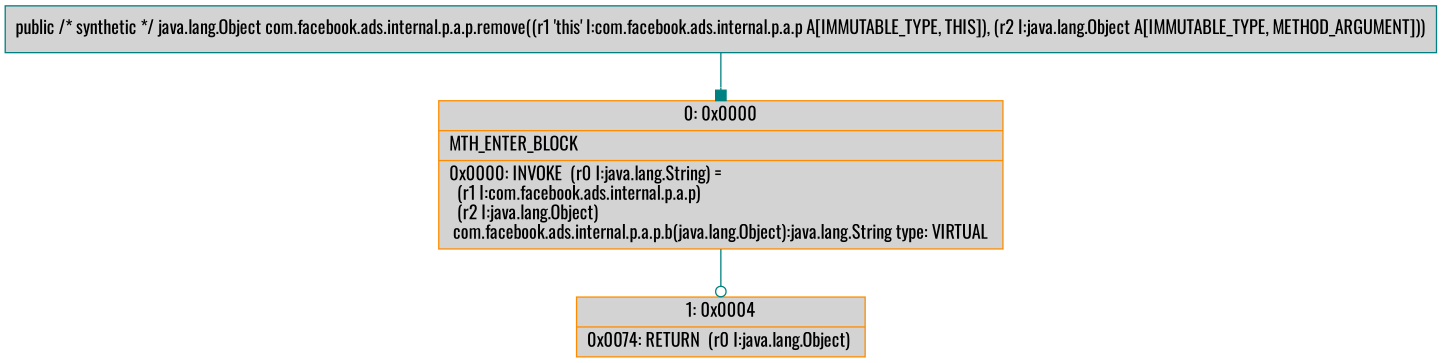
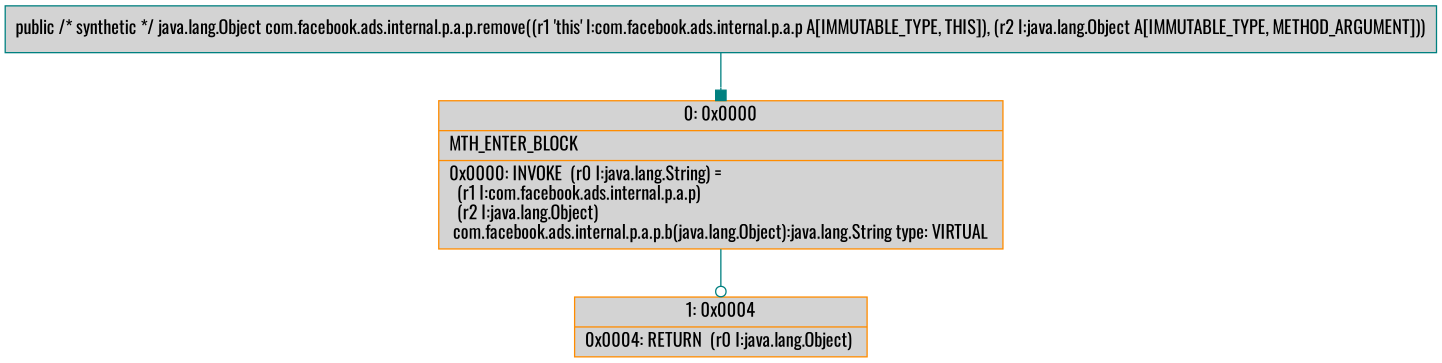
node "1: 0x0004": text "0x0074: RETURN  (r0 I:java.lang.Object)" -> "0x0004: RETURN  (r0 I:java.lang.Object)"
